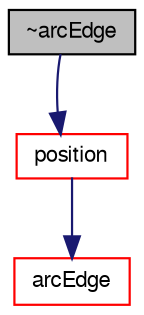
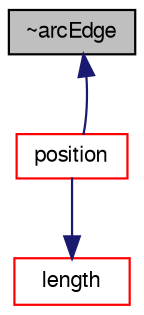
edge "~arcEdge" -> "position": reversed
node "arcEdge": label "arcEdge" -> "length"
